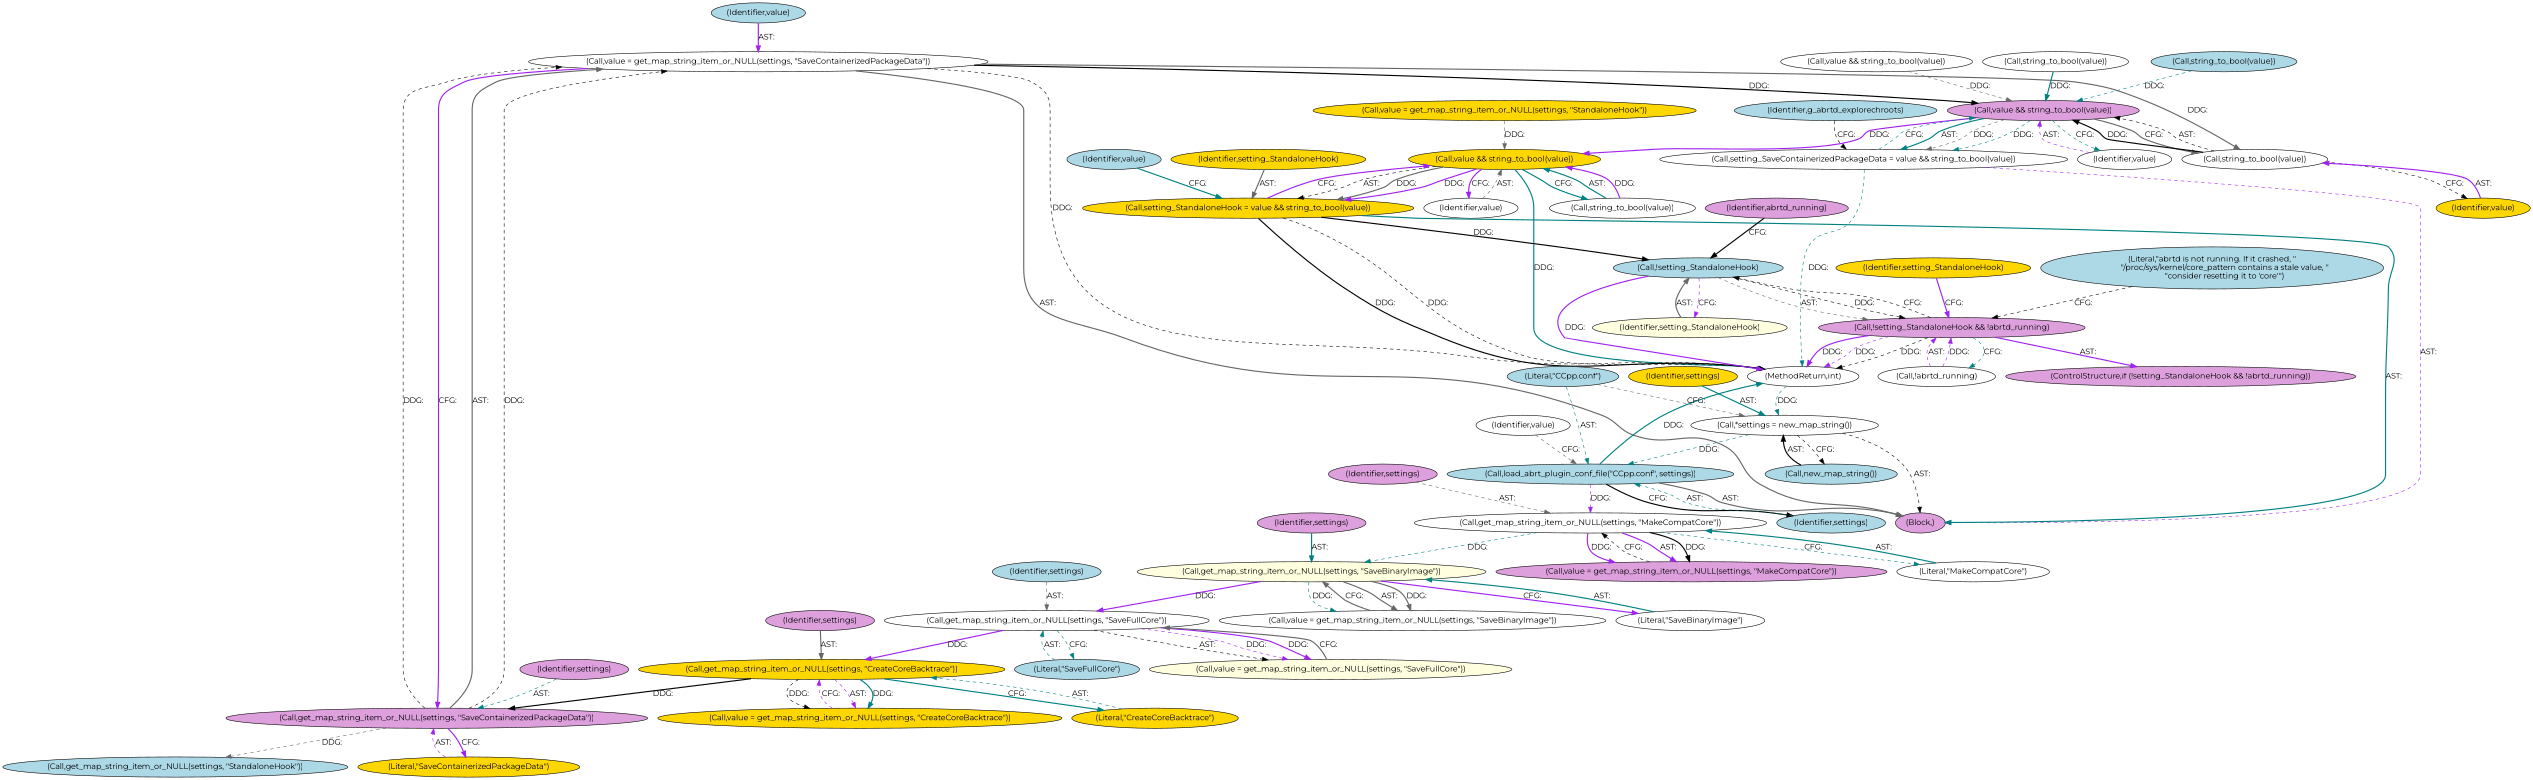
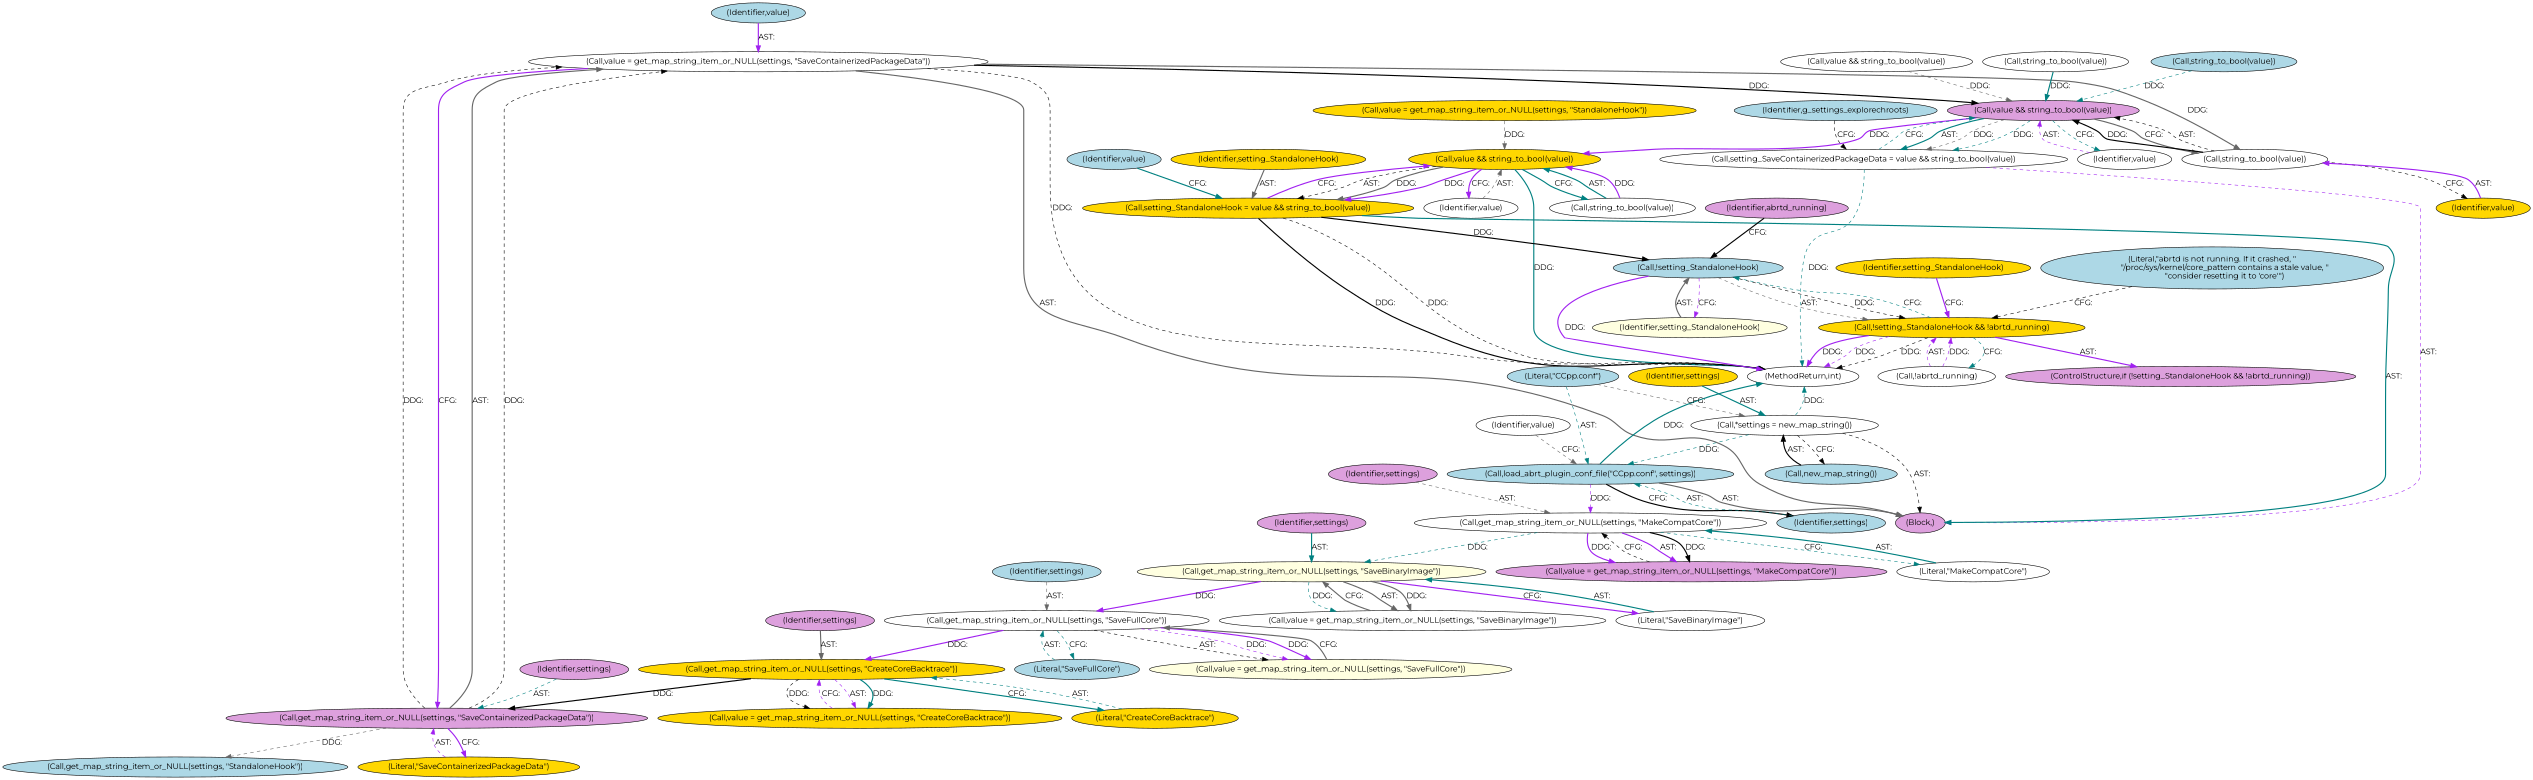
node "(Identifier,g_abrtd_explorechroots)": label "(Identifier,g_abrtd_explorechroots)" -> "(Identifier,g_settings_explorechroots)"
edge "(Call,!setting_StandaloneHook && !abrtd_running)" -> "(Call,!setting_StandaloneHook)": color black -> teal
node "(Call,!setting_StandaloneHook && !abrtd_running)": fillcolor plum -> gold
edge "(MethodReturn,int)" -> "(Call,*settings = new_map_string())": reversed
